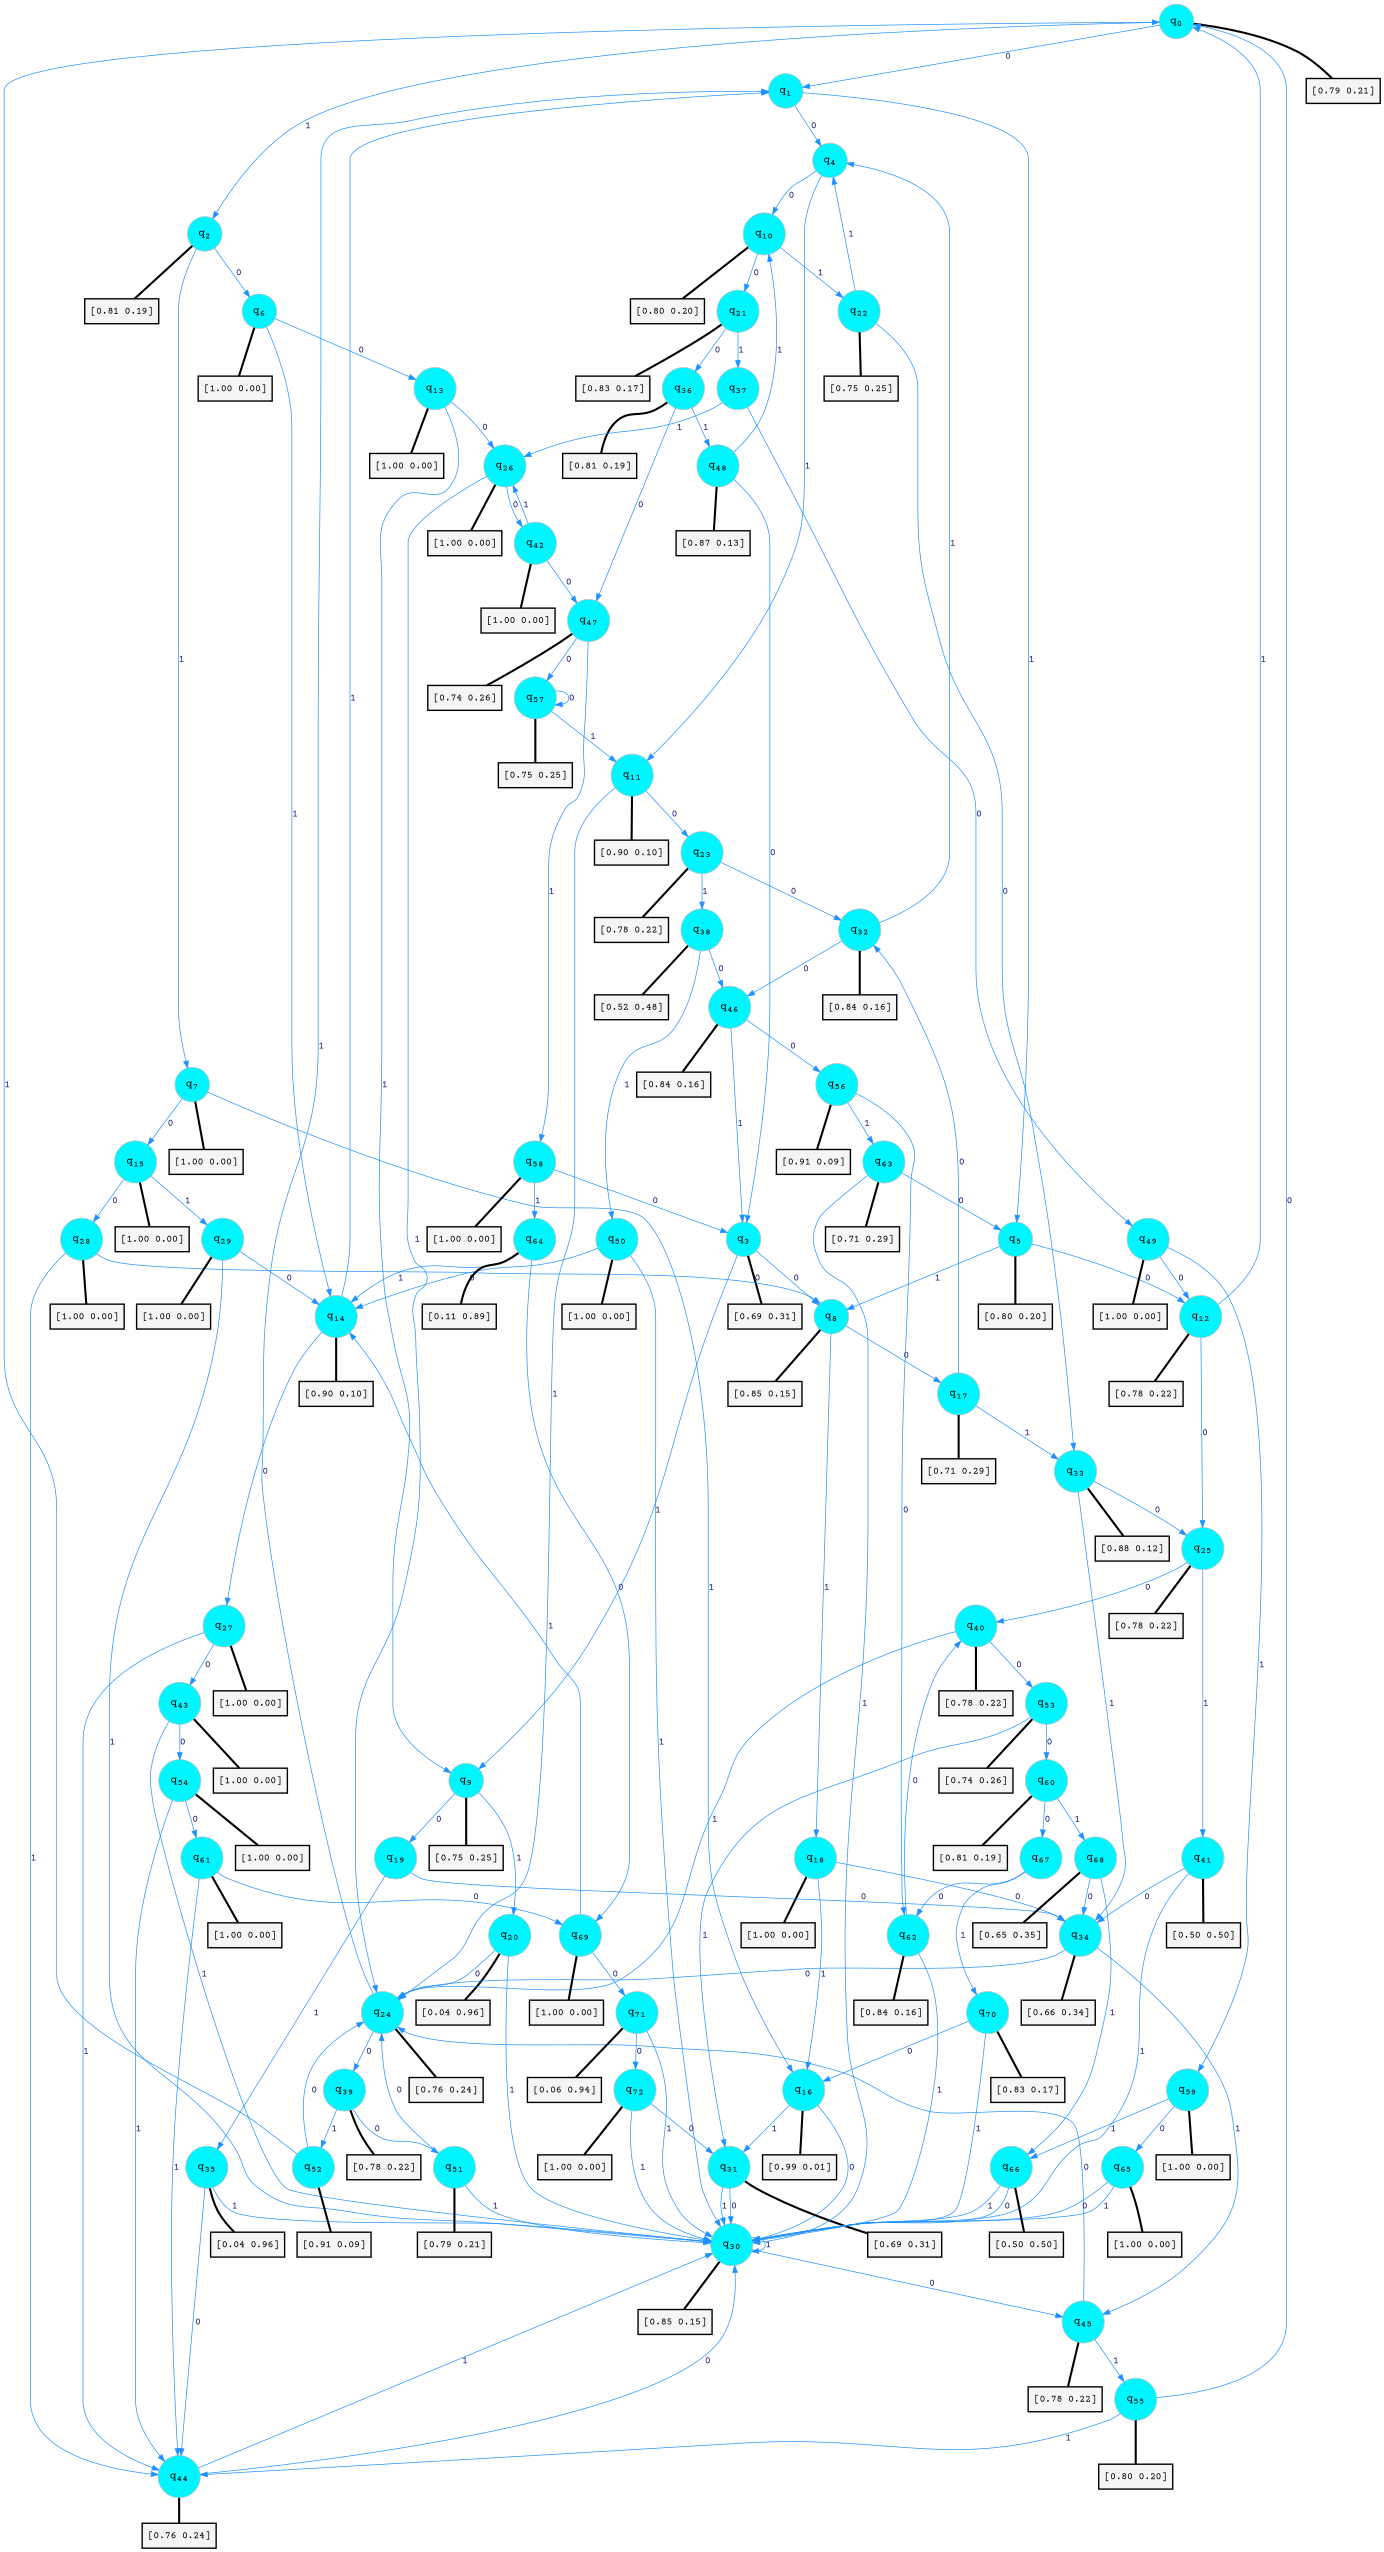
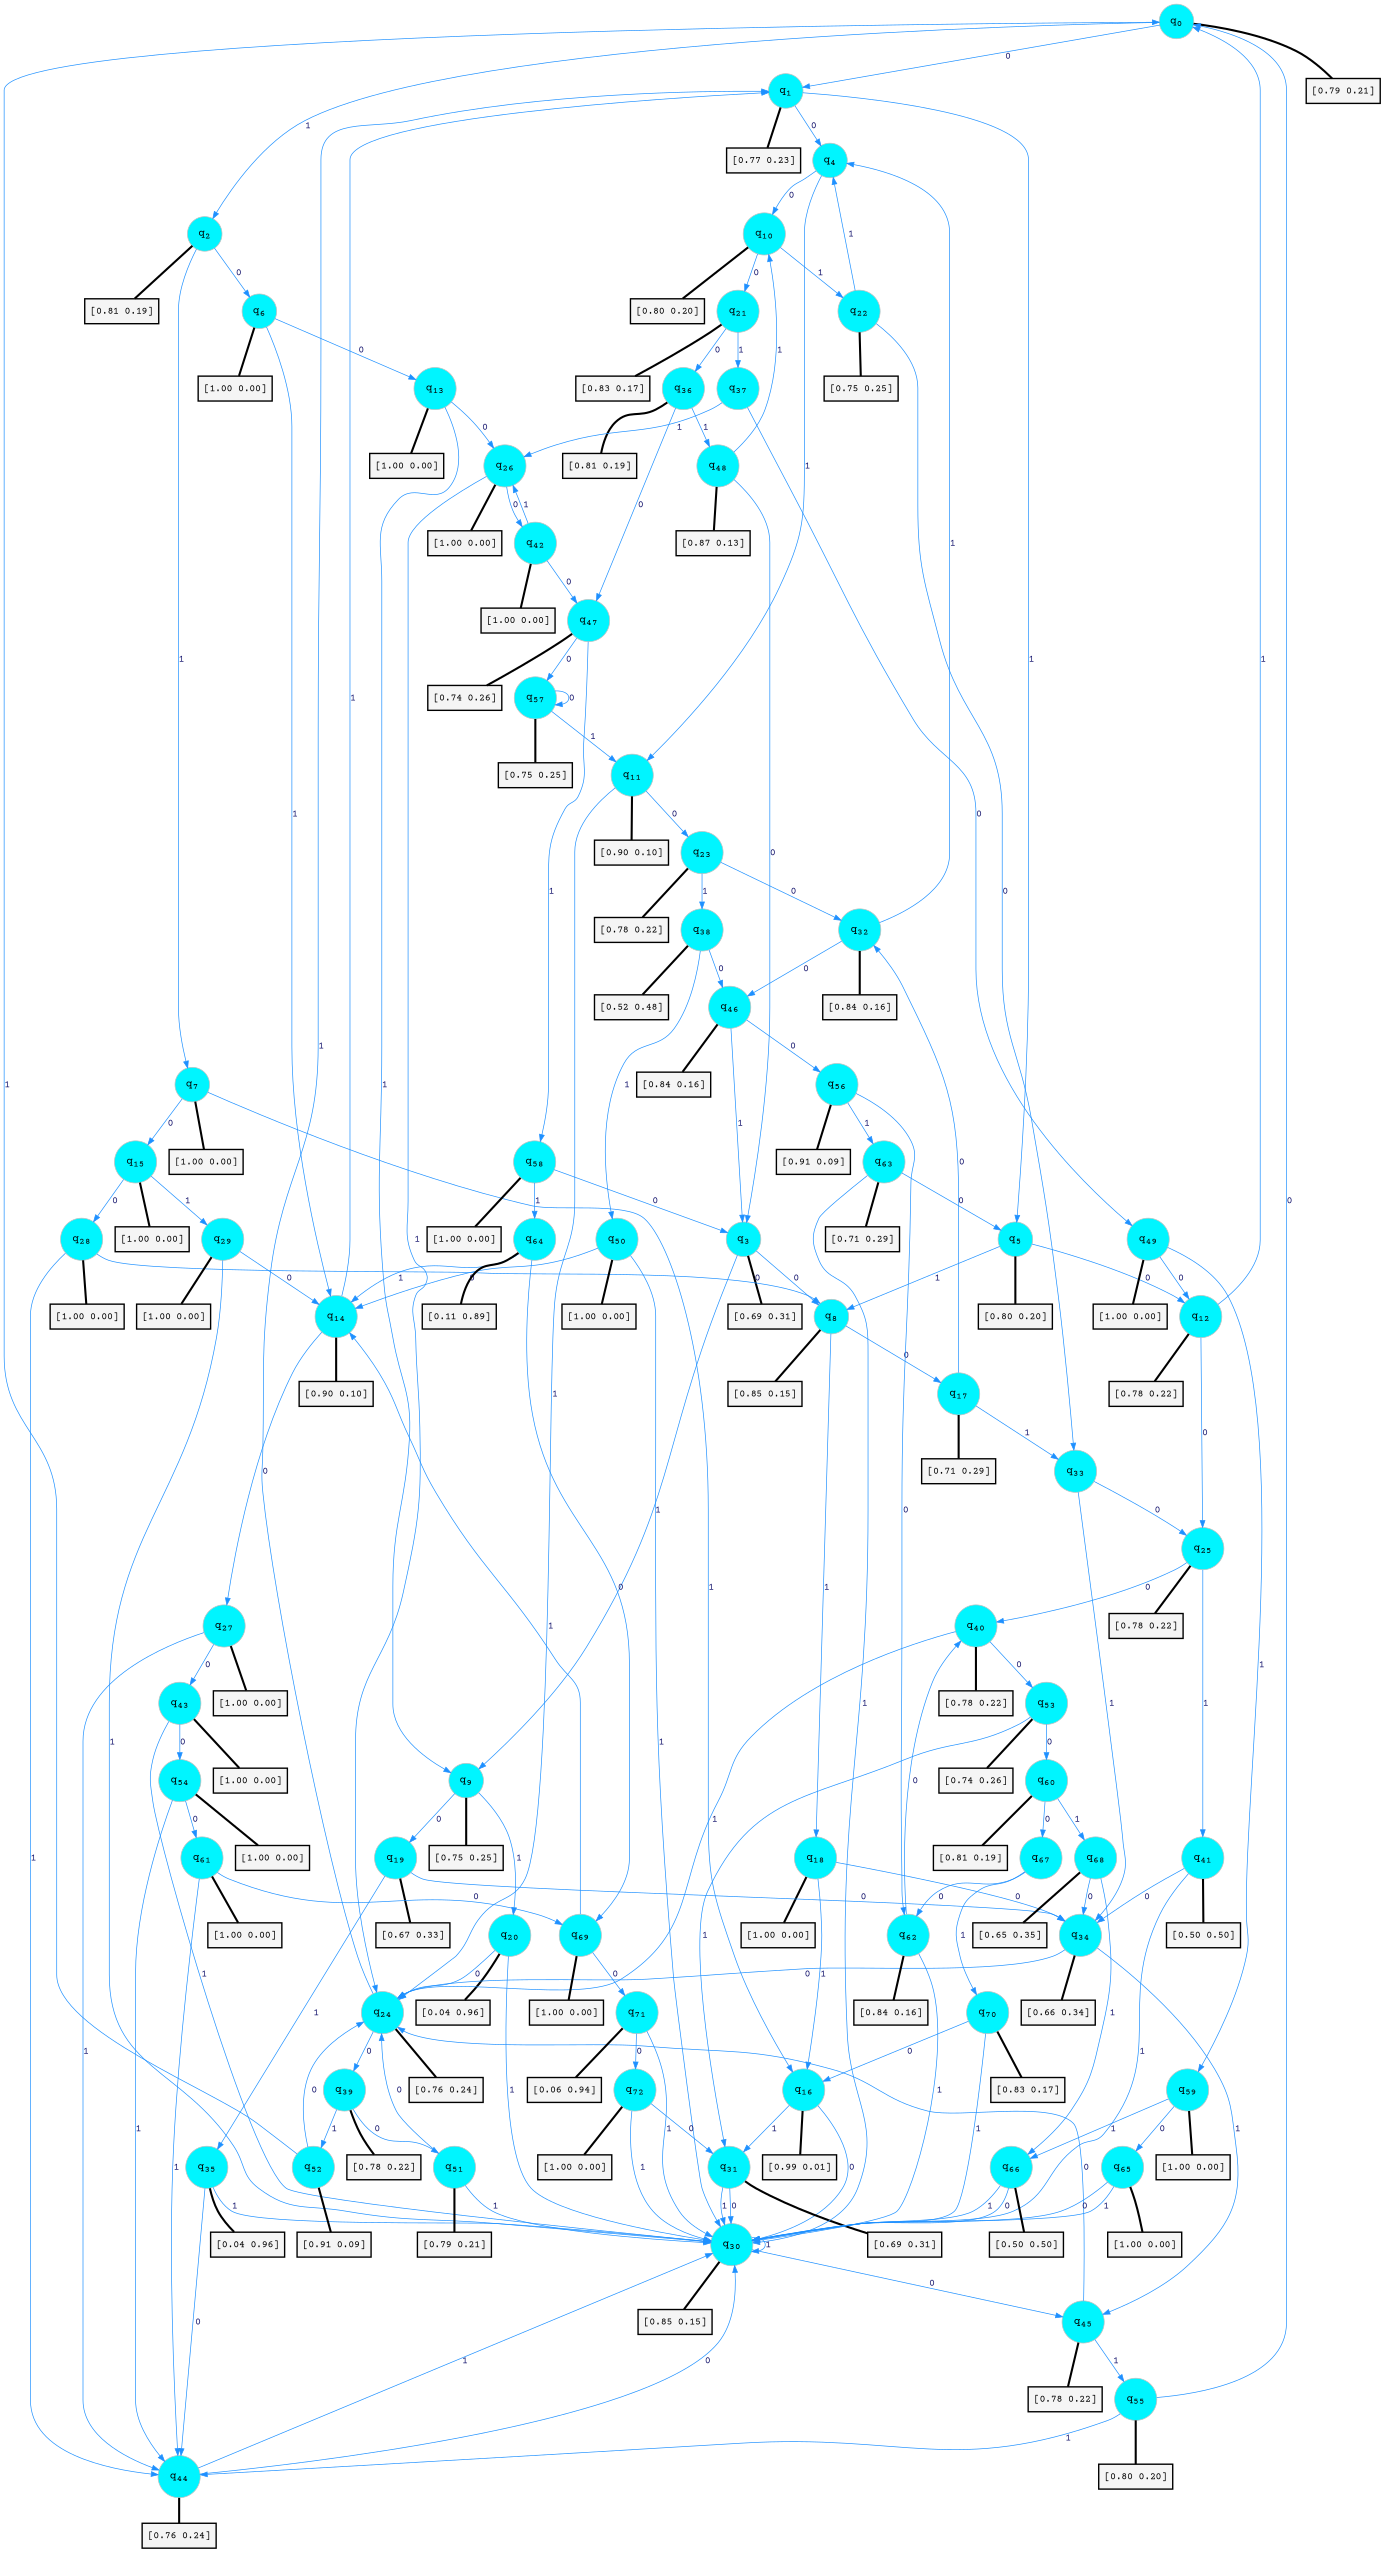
node "[0.77 0.23]": added
node "[0.88 0.12]": removed
node "[0.67 0.33]": added
